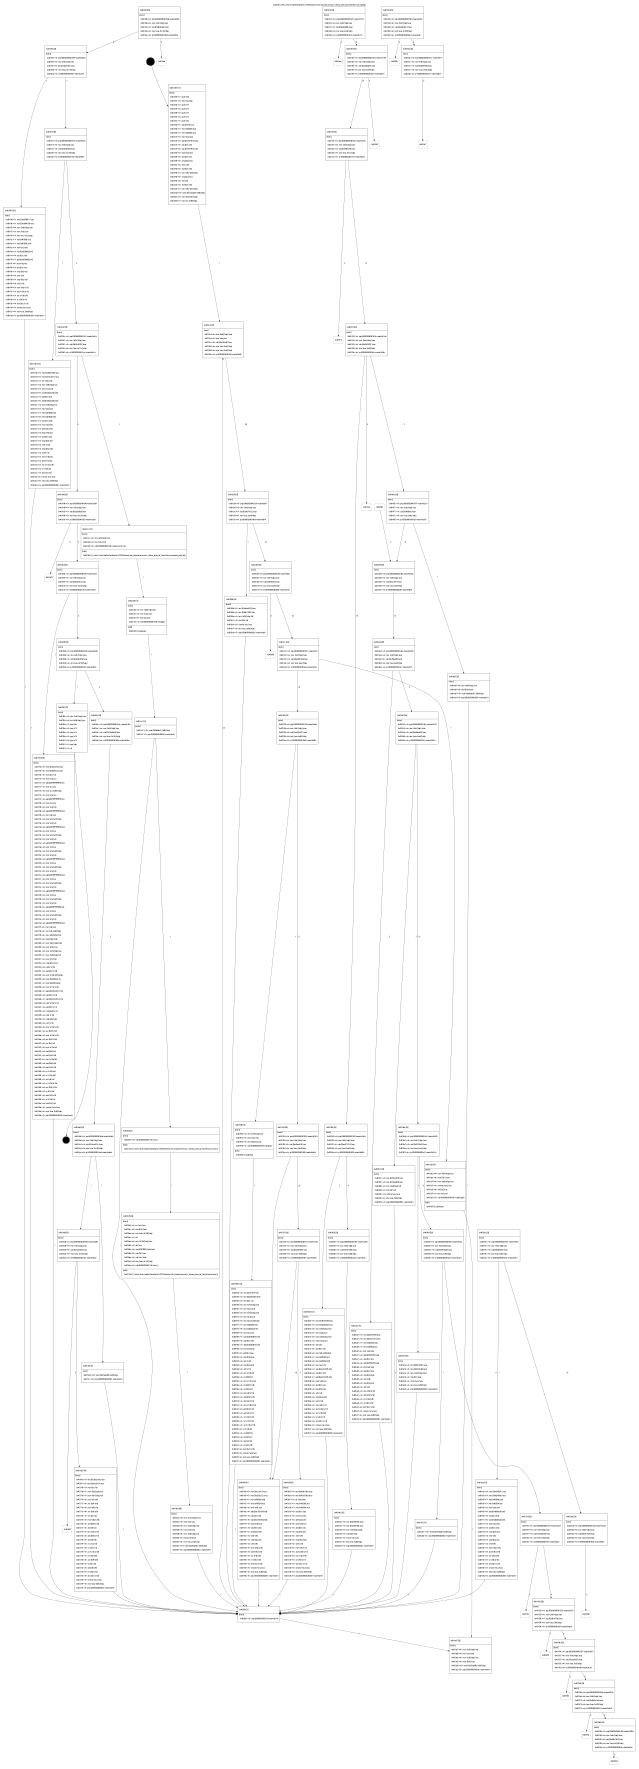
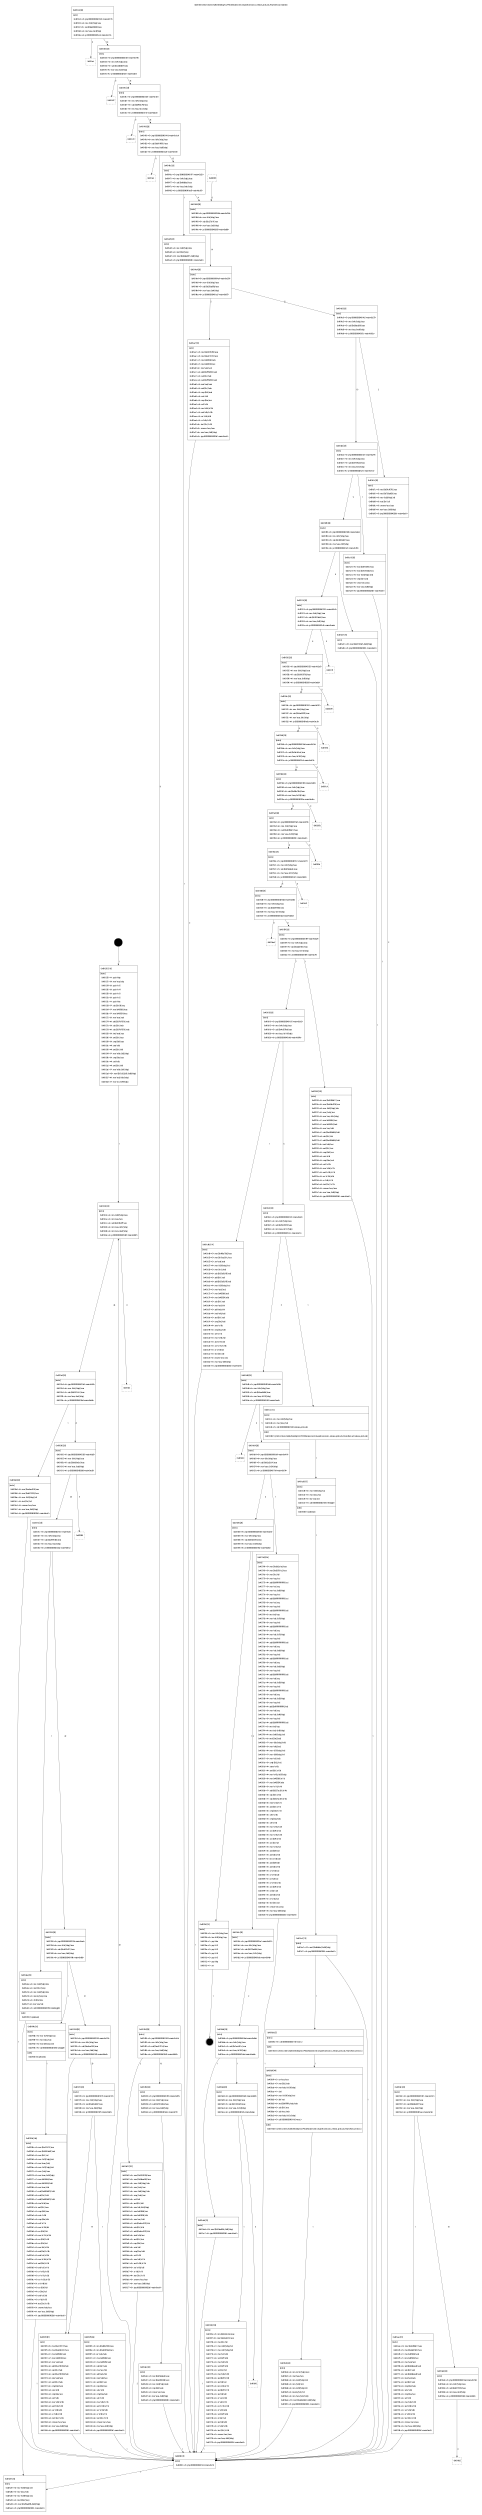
edge "0x401584 [28]" -> "0x4015a0 [28]": added, label "8"
edge "0x4015bc [28]" -> "0x4015d8 [28]": added, label "8"
node "0x401dd7": added
